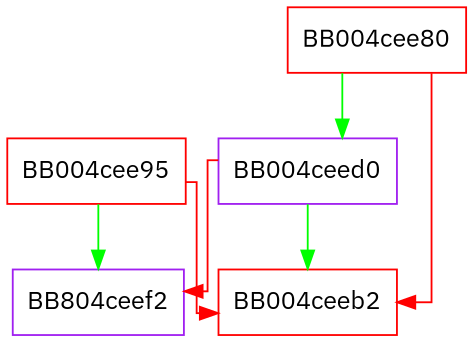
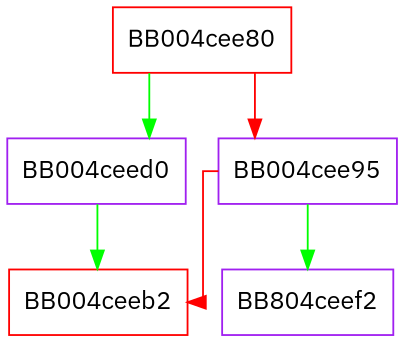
node "BB004cee95": color red -> purple
edge "BB004cee80" -> "BB004ceeb2": now "BB004cee80" -> "BB004cee95"
edge "BB004ceed0" -> "BB804ceef2": removed
